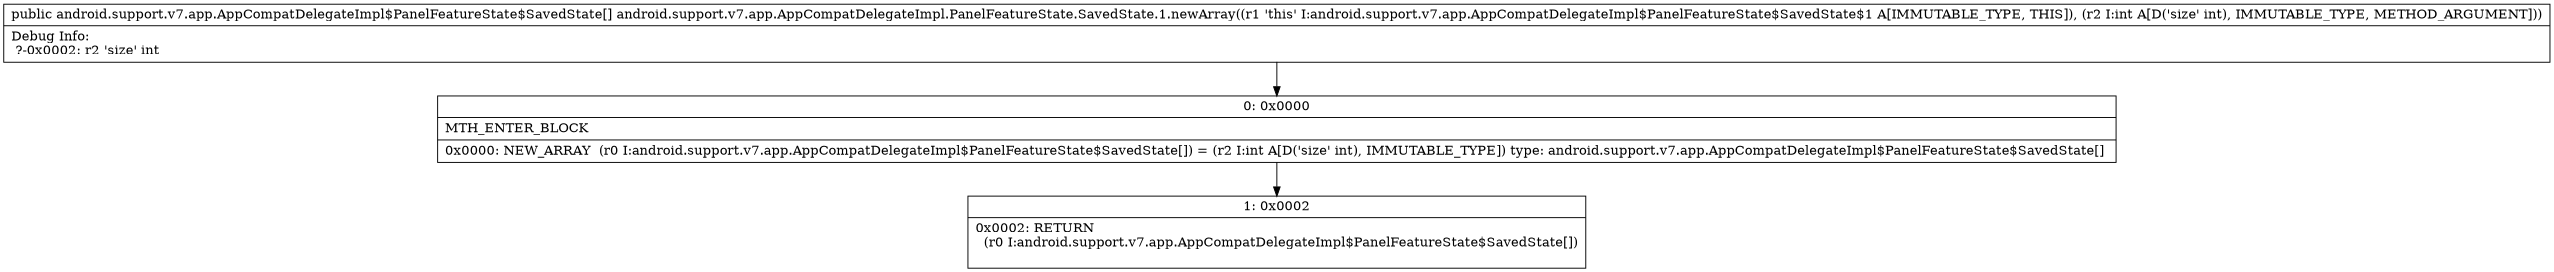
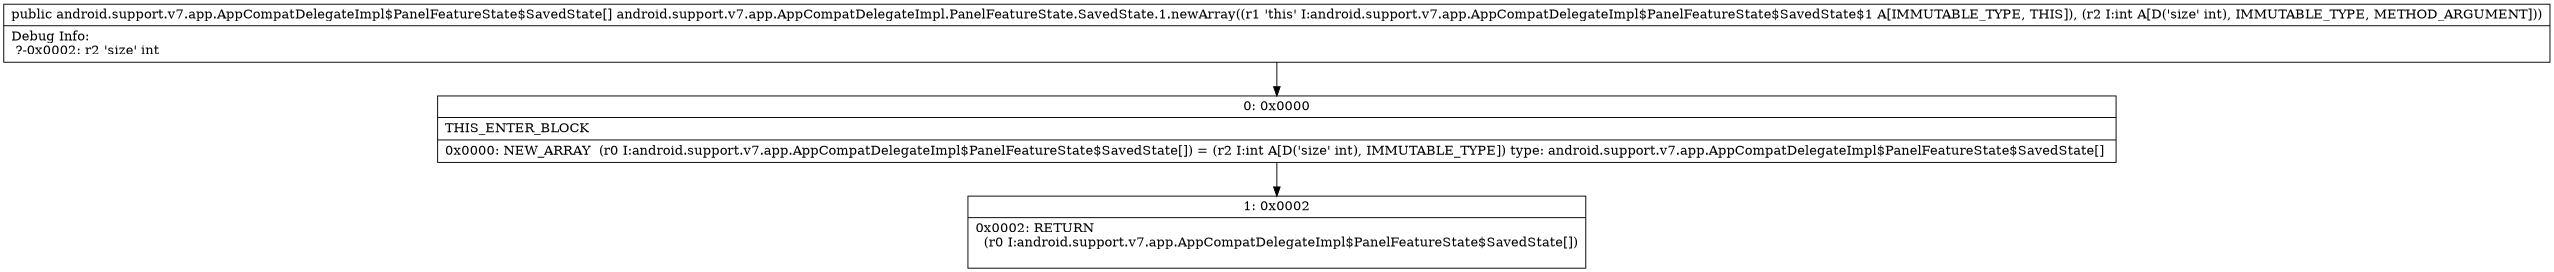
node "0: 0x0000": text "MTH_ENTER_BLOCK" -> "THIS_ENTER_BLOCK"
